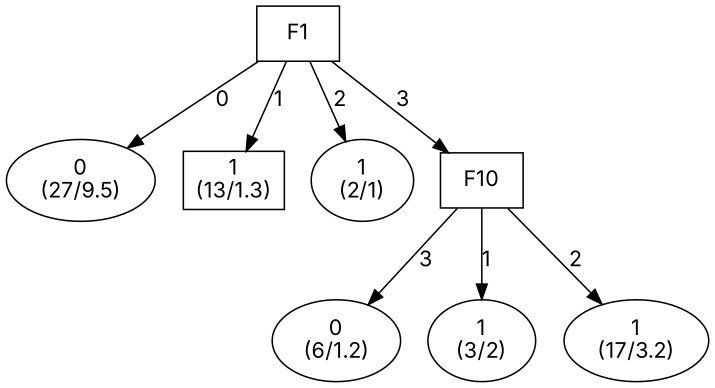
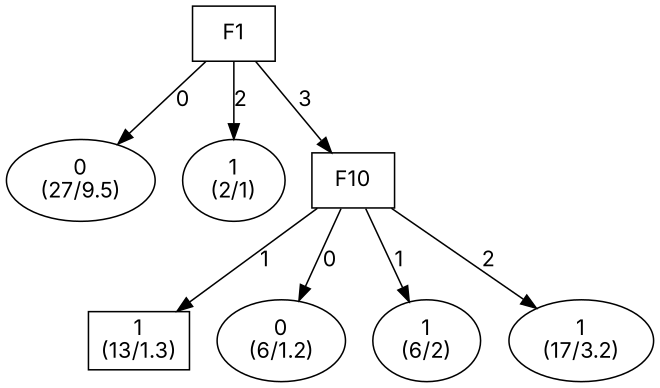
edge "F1" -> "1 (13/1.3)": now "F10" -> "1 (13/1.3)"
edge "F10" -> "0 (6/1.2)": label "3" -> "0"
node "1 (3/2)": label "1 (3/2)" -> "1 (6/2)"
